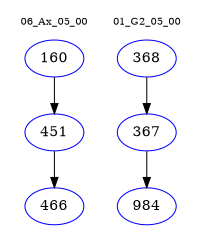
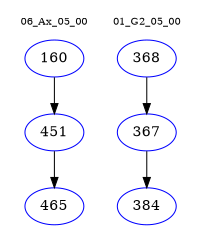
node "466": label "466" -> "465"
node "984": label "984" -> "384"
